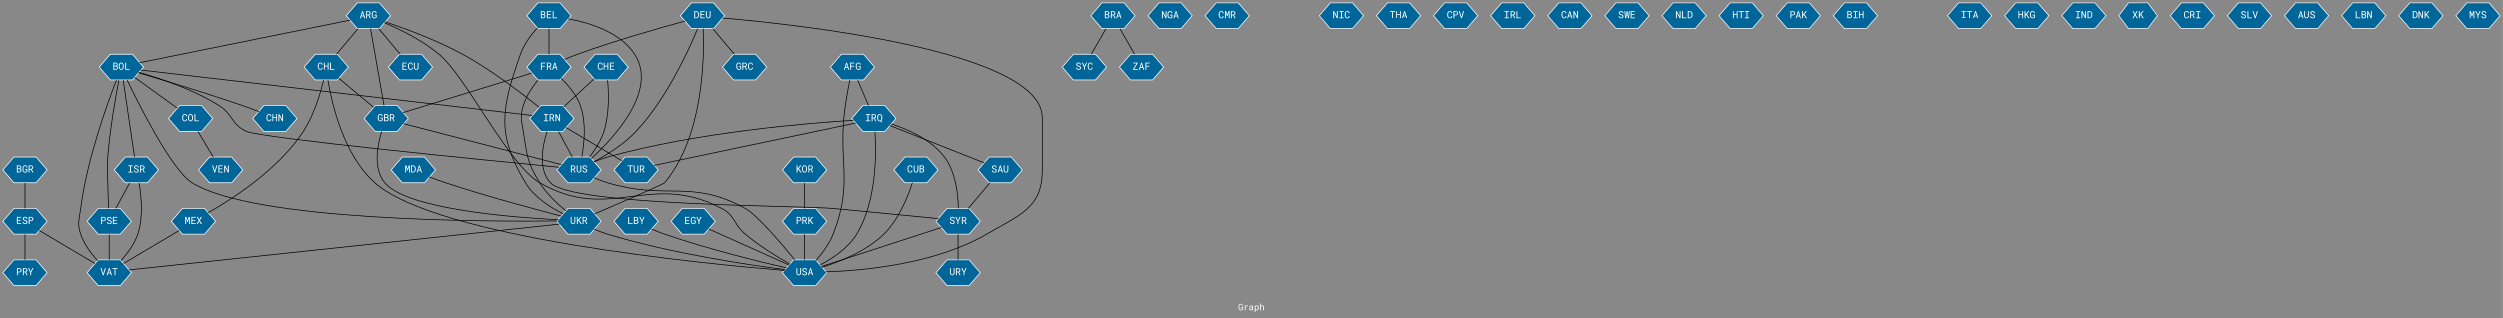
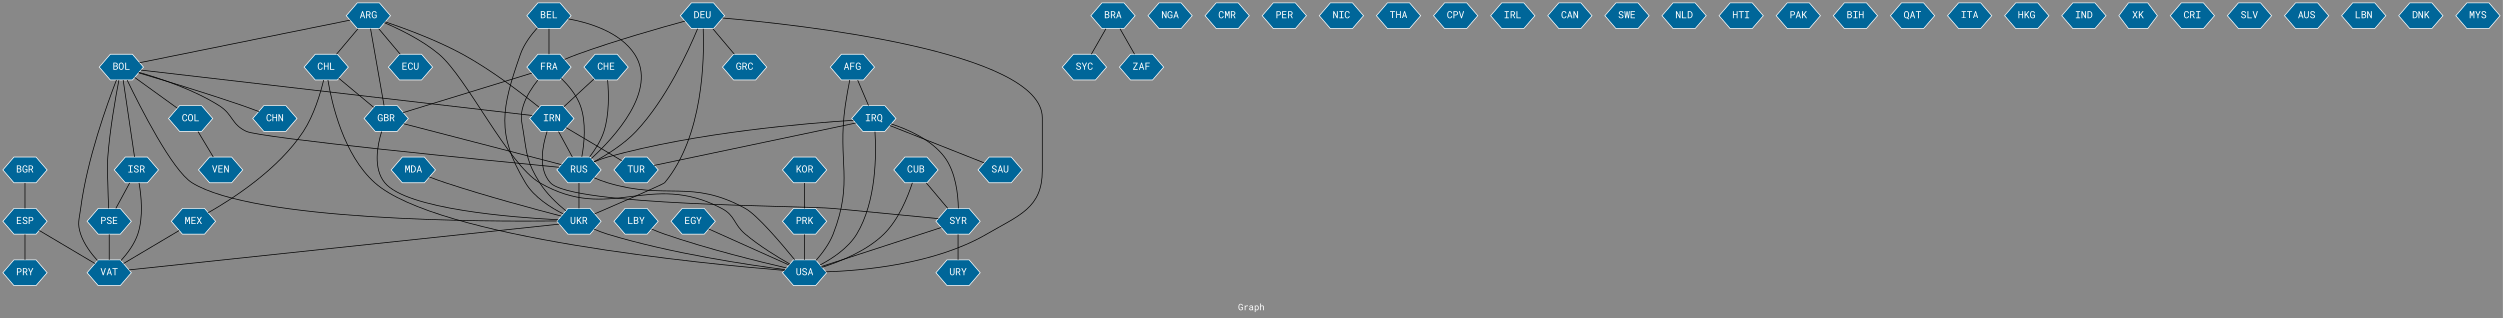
node "PER": added
node "QAT": added
edge "SAU" -- "SYR": now "CUB" -- "SYR"
edge "RUS" -- "UKR": added
